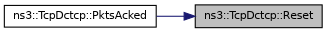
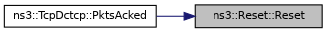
node "ns3::TcpDctcp::Reset": label "ns3::TcpDctcp::Reset" -> "ns3::Reset::Reset"
